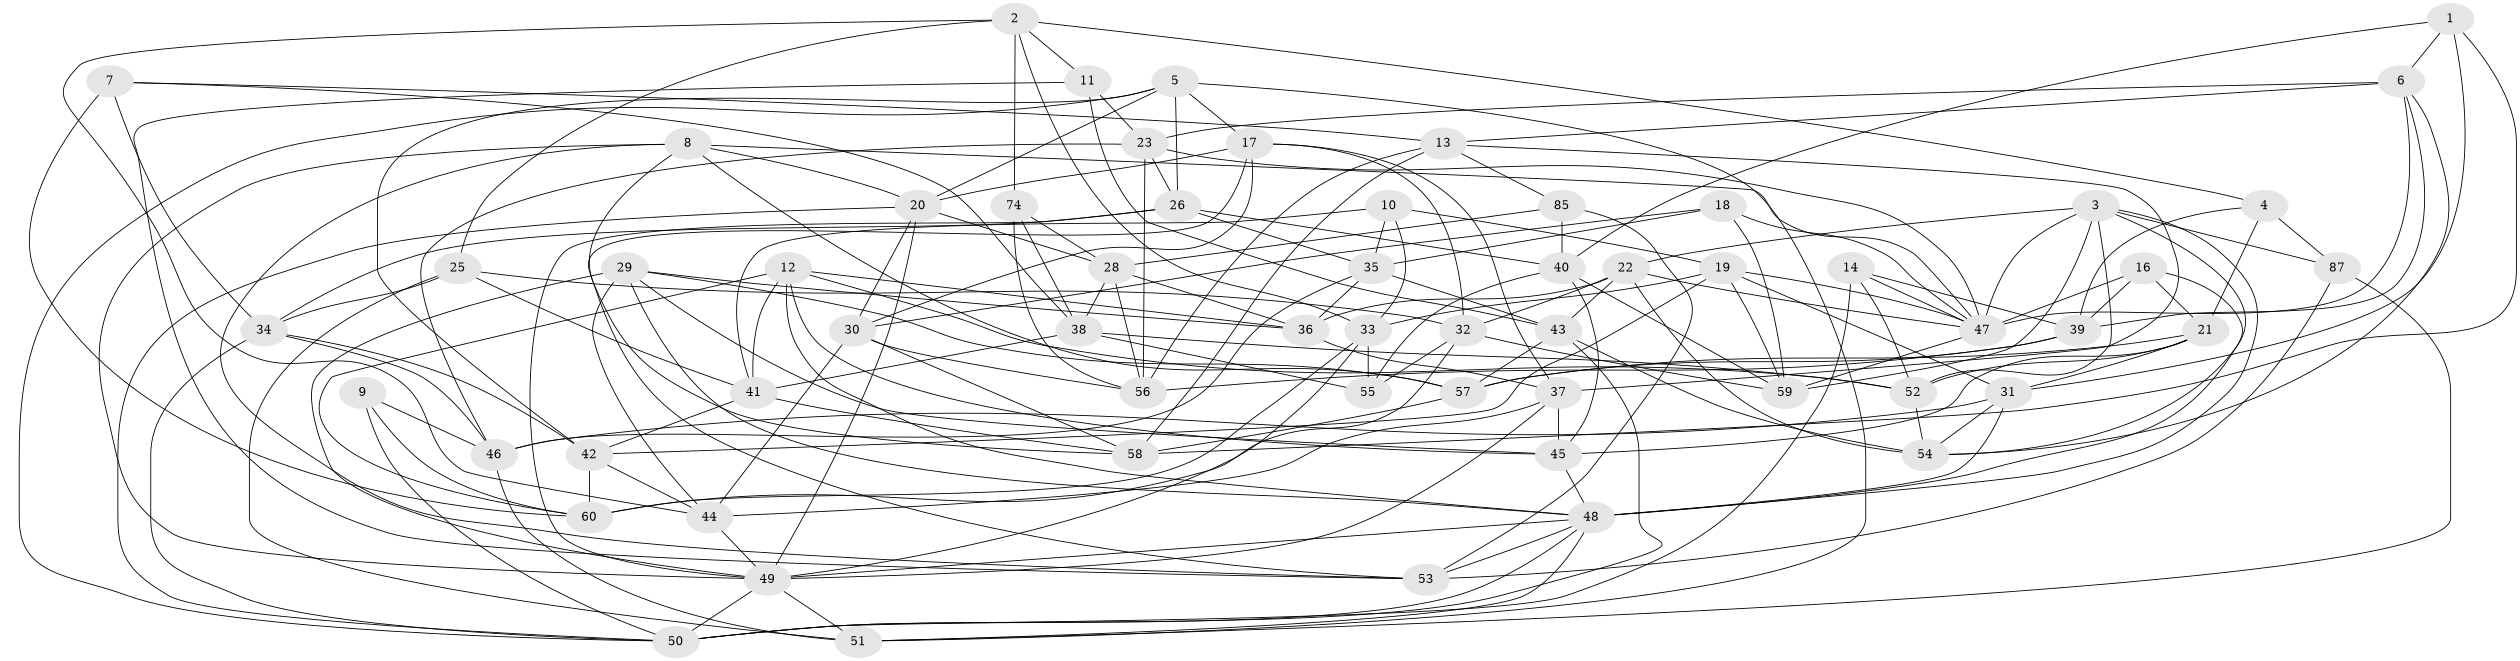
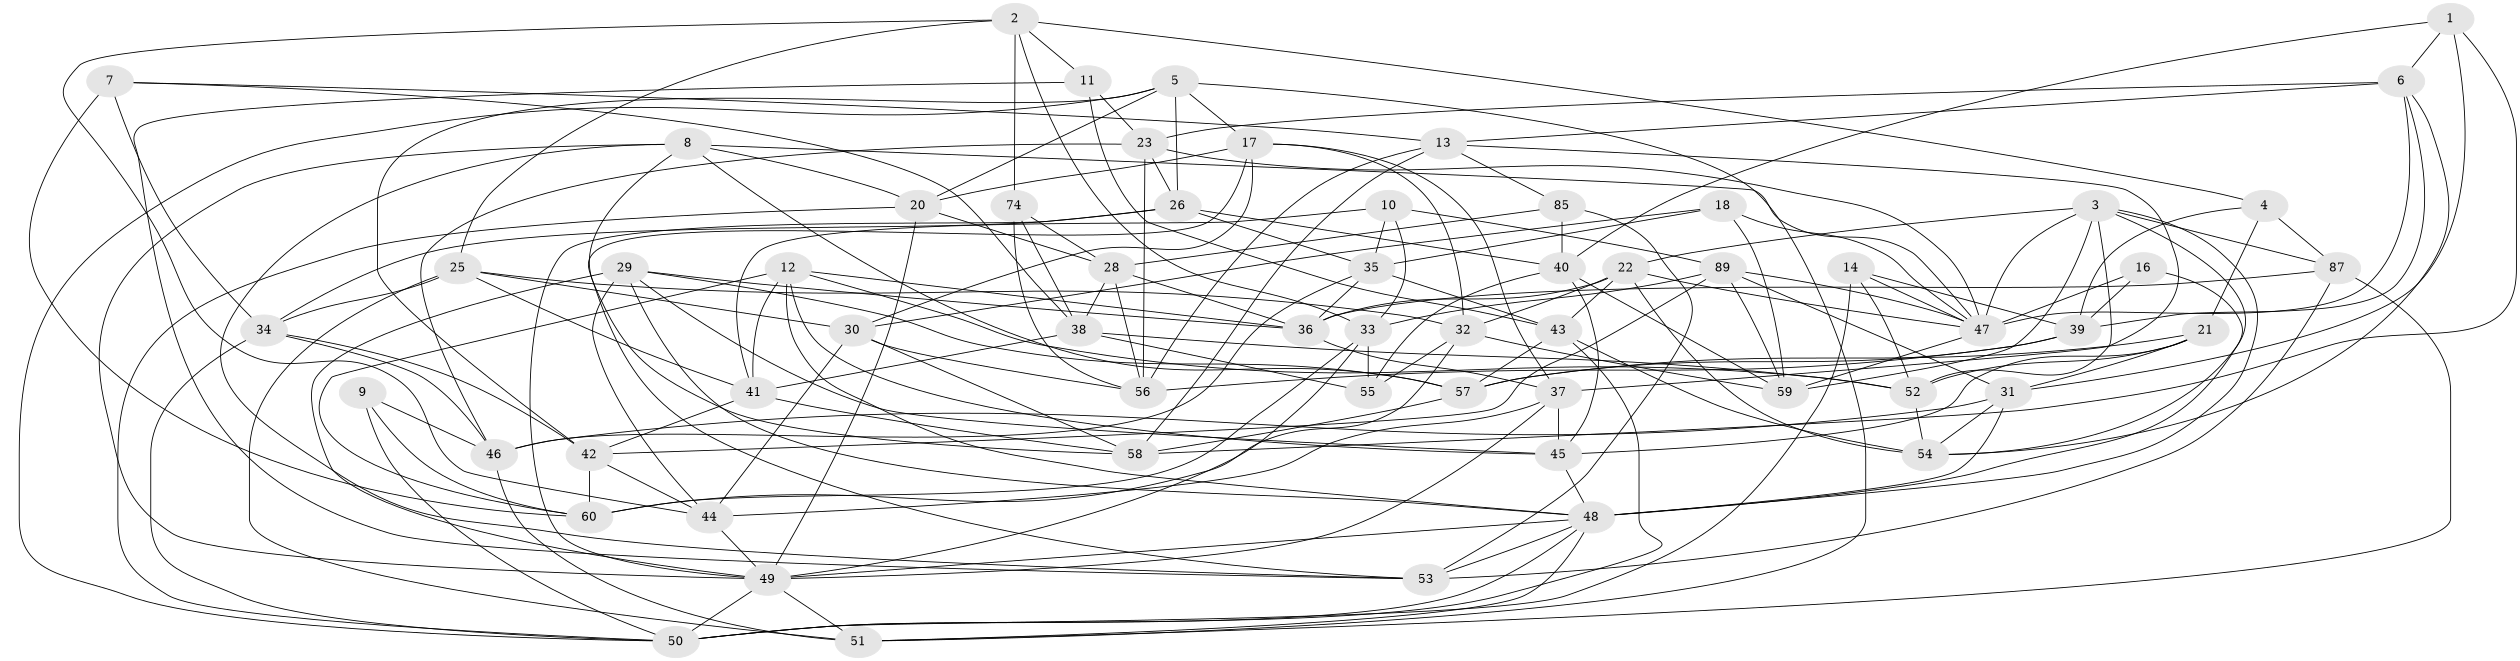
edge "20" -- "30": now "25" -- "30"
node "19": label "19" -> "89"
edge "87" -- "36": added
edge "16" -- "21": removed
